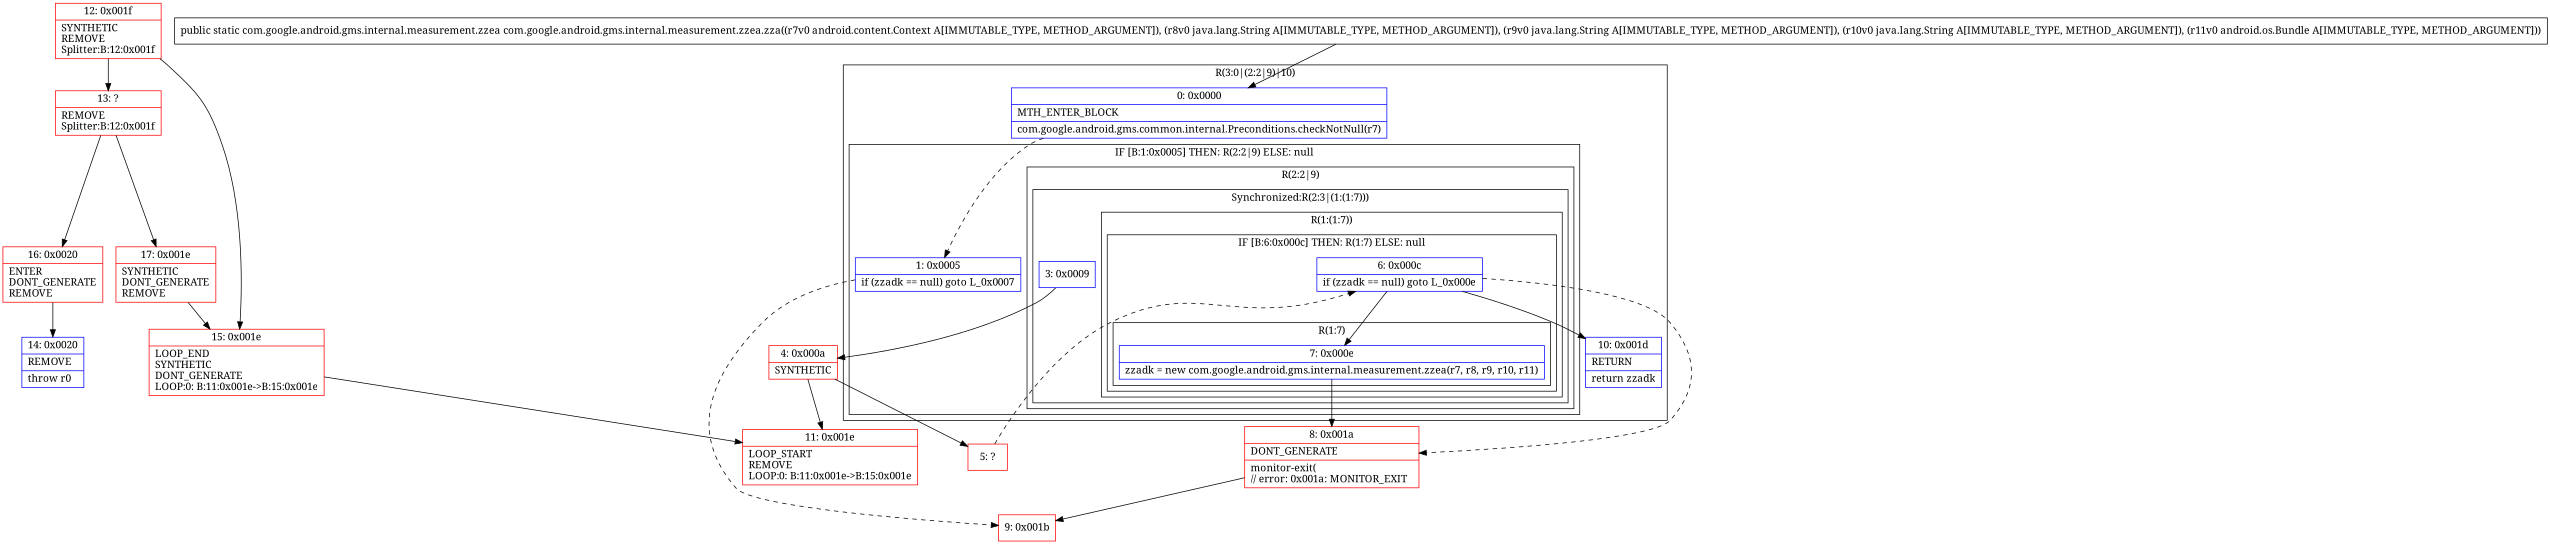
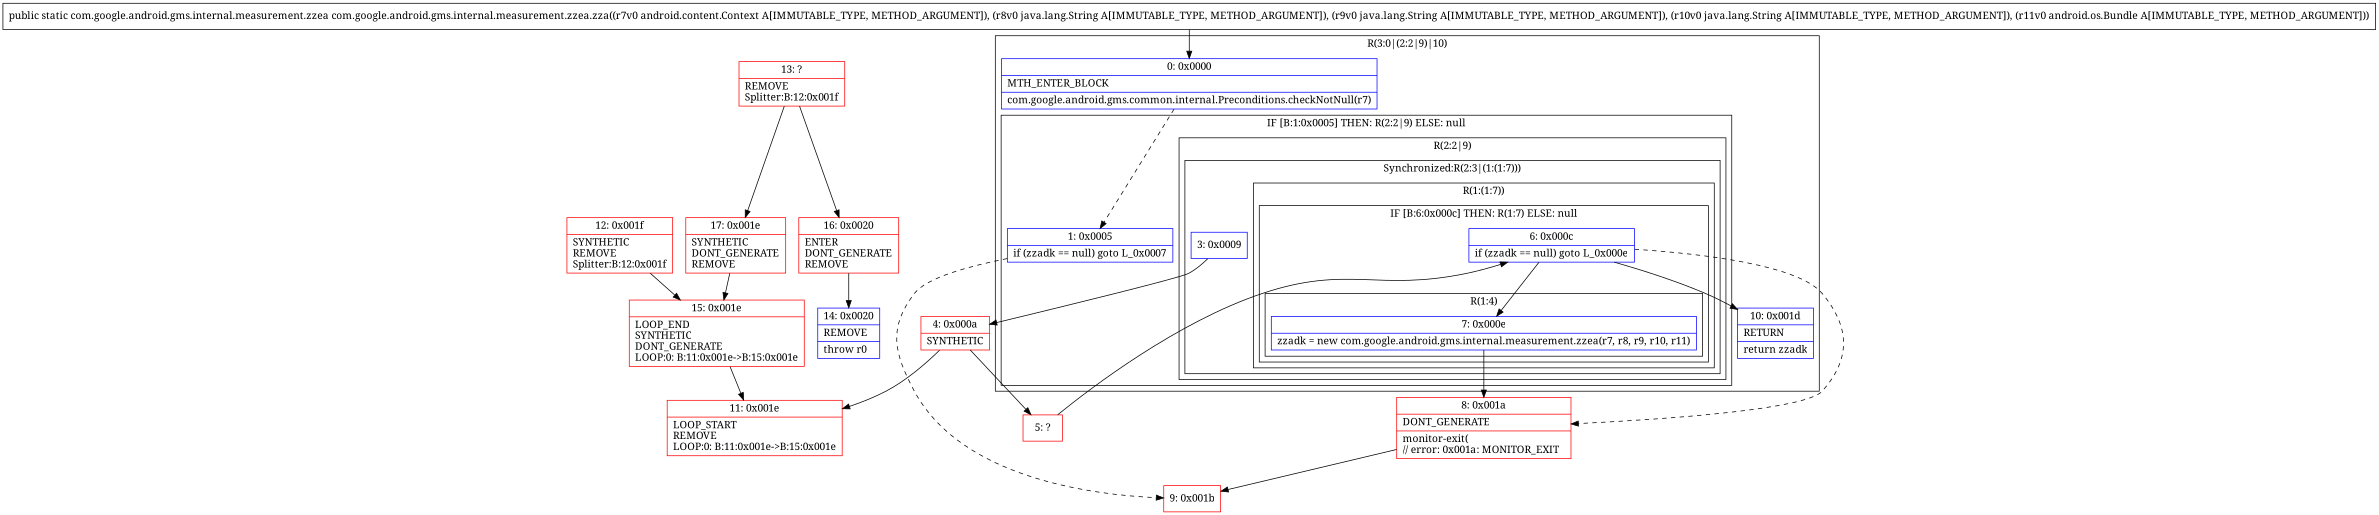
edge "12: 0x001f" -> "13: ?": removed
edge "5: ?" -> "6: 0x000c": style dashed -> solid
cluster "R(1:7)": label "R(1:7)" -> "R(1:4)"
